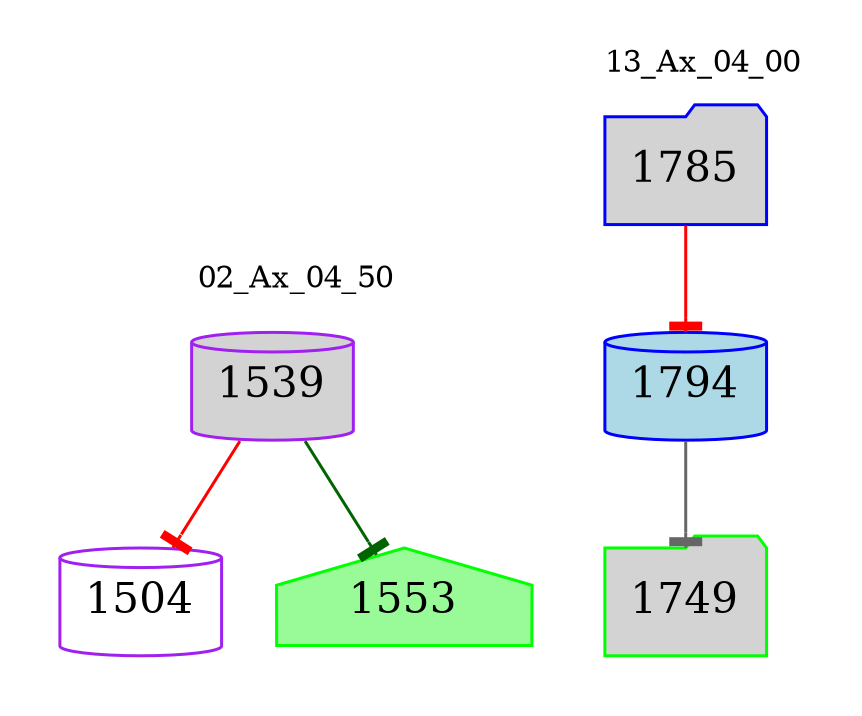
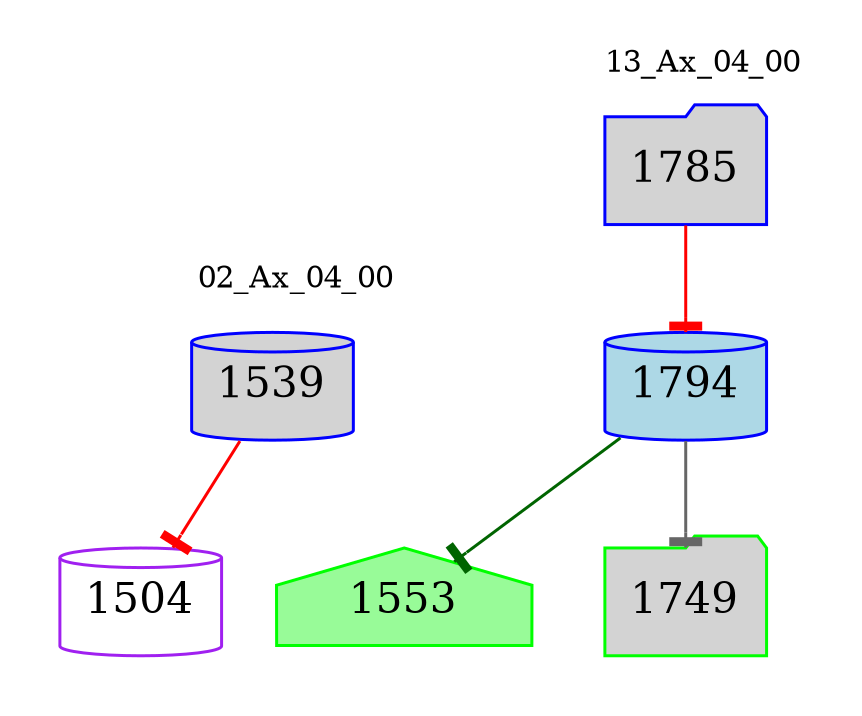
cluster "02_Ax_04_50": label "02_Ax_04_50" -> "02_Ax_04_00"
node "1539": color purple -> blue
edge "1539" -> "1553": now "1794" -> "1553"
